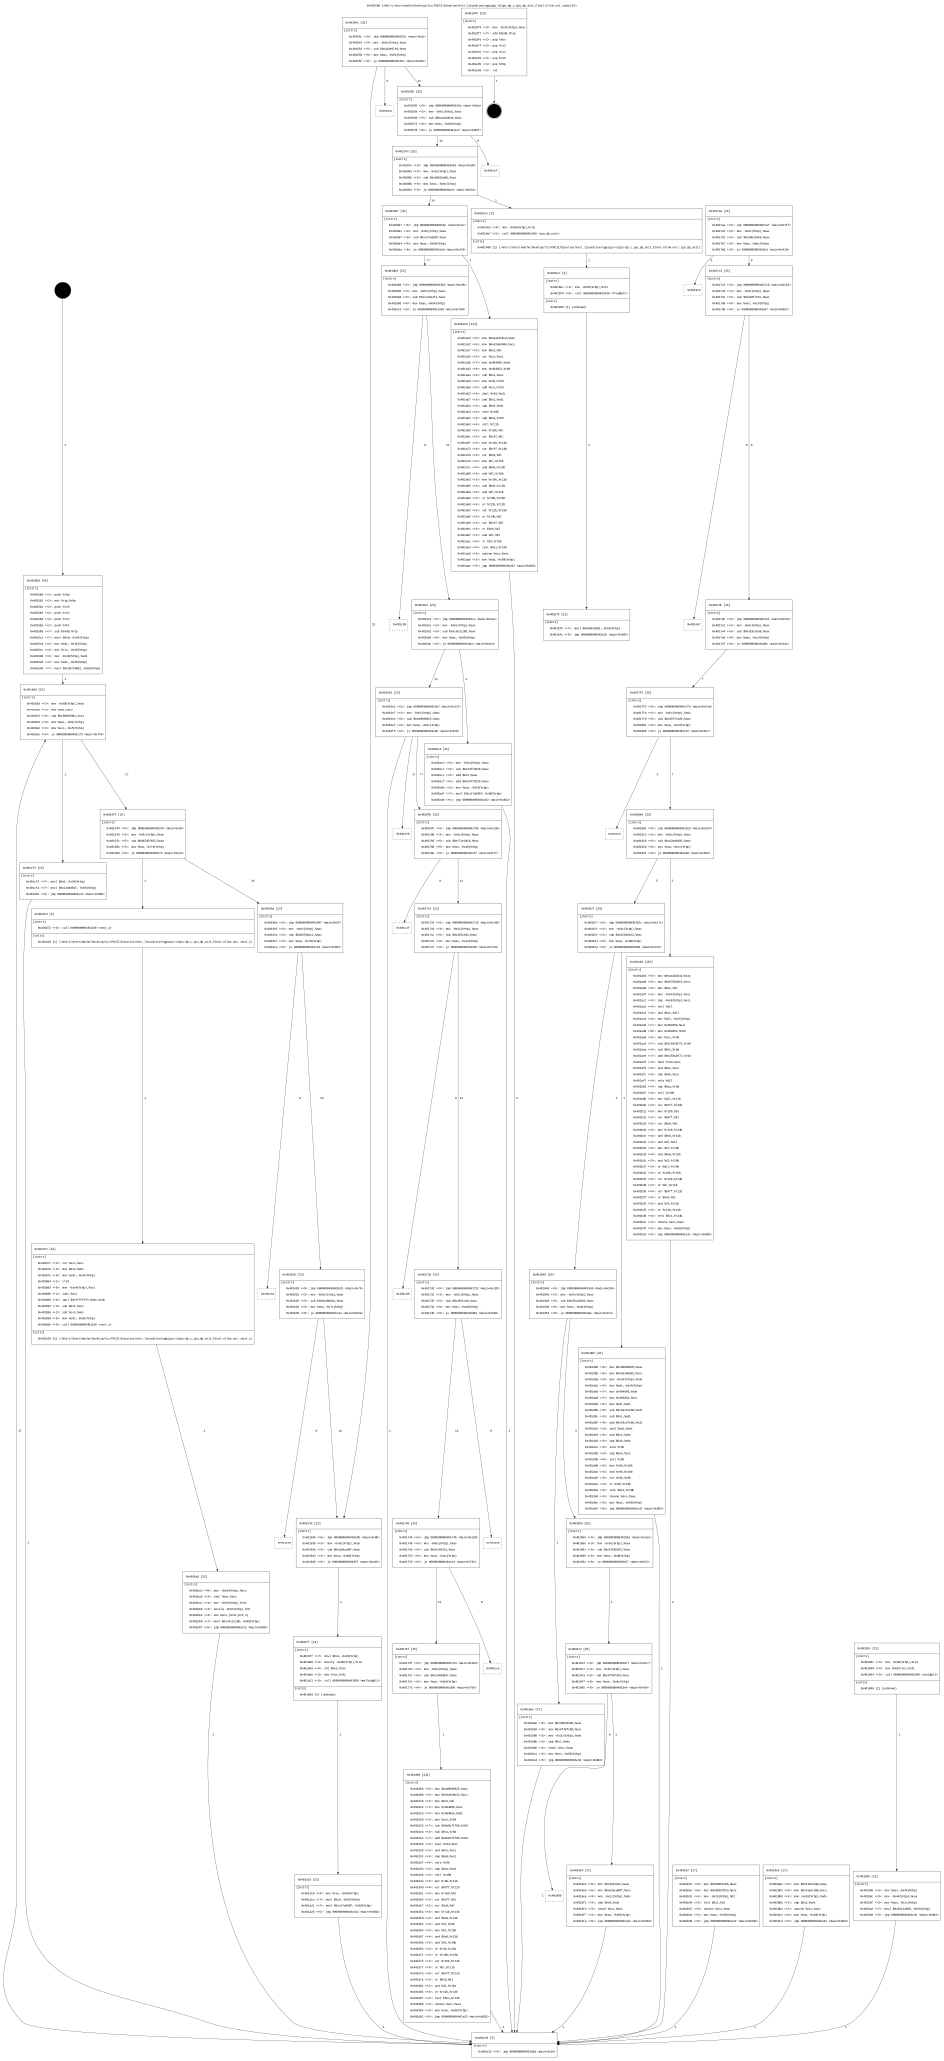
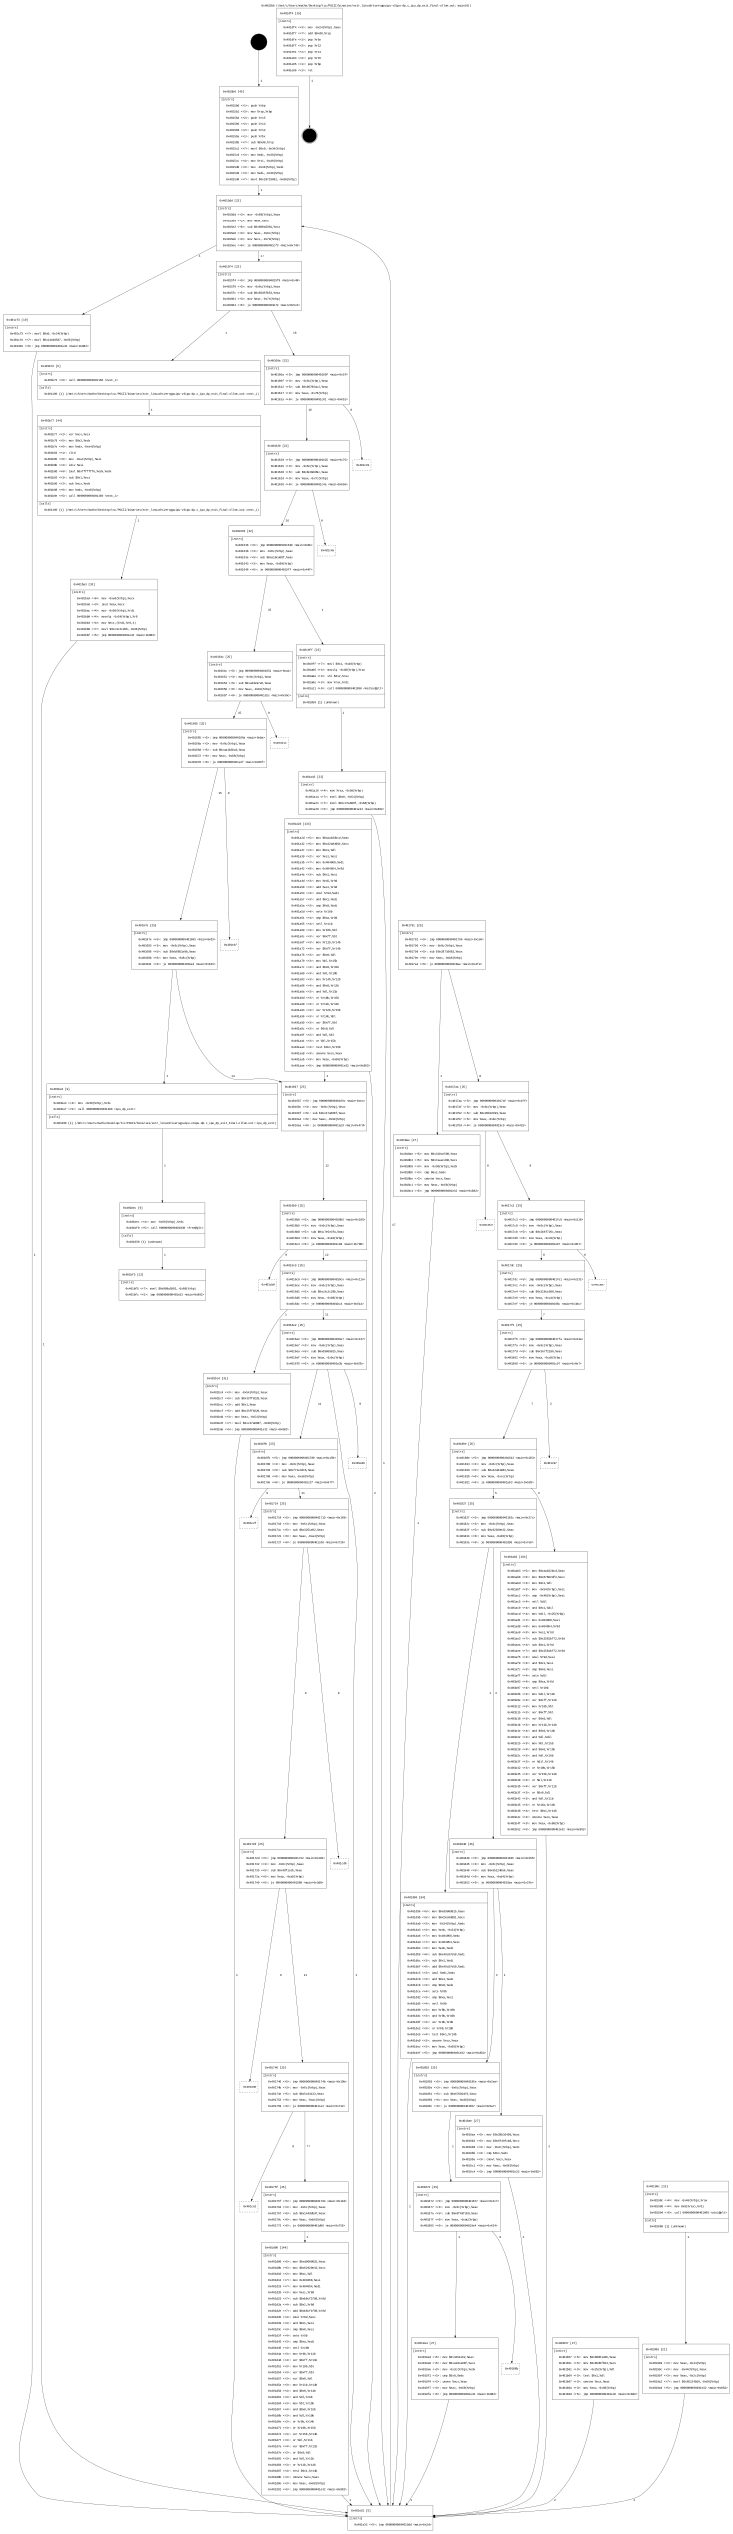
edge "0x401697 [25]" -> "0x401a2d [134]": reversed
edge "0x40164c [25]" -> "0x401636 [22]": reversed
node "0x401791 [25]": added
edge "0x401714 [25]" -> "0x40172d [25]": label " 11" -> " 0"
